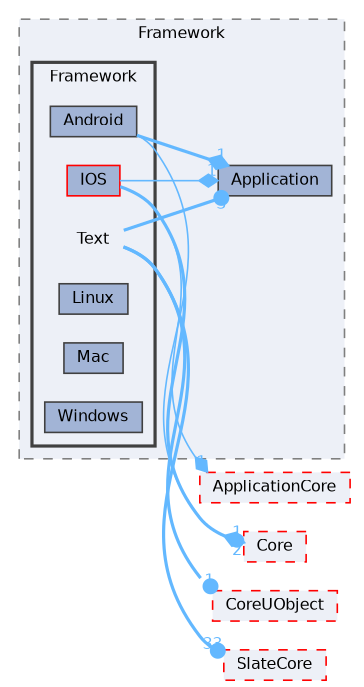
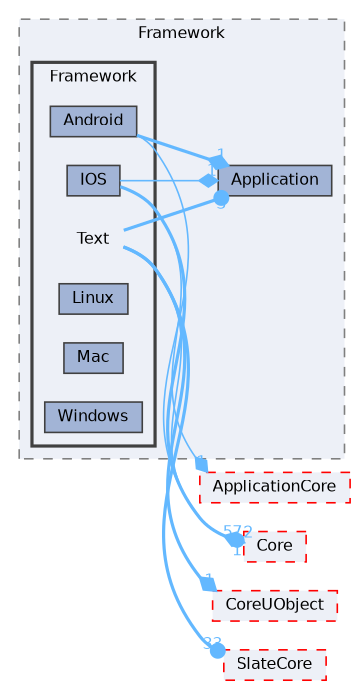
node "IOS": color red -> grey25
edge "Text" -> "Core": added
edge "Text" -> "CoreUObject": arrowhead dot -> diamond
